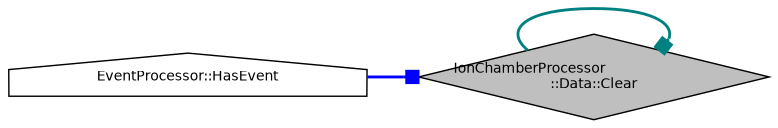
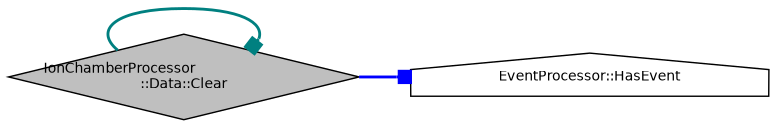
edge "EventProcessor::HasEvent" -> "IonChamberProcessor ::Data::Clear": reversed
